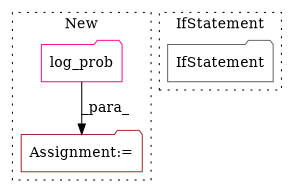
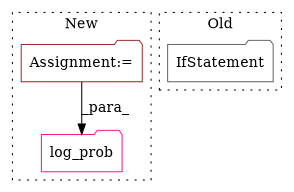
cluster "IfStatement": label "IfStatement" -> "Old"
edge "log_prob" -> "Assignment:=": reversed
